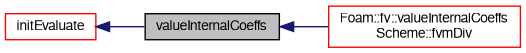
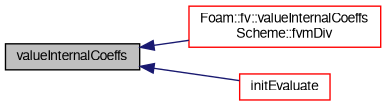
edge "valueInternalCoeffs" -> "initEvaluate": reversed
